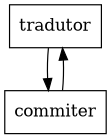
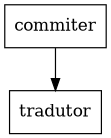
edge "tradutor" -> "commiter": removed
